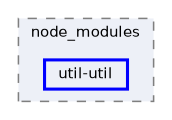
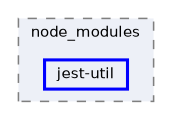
node "util-util": label "util-util" -> "jest-util"
